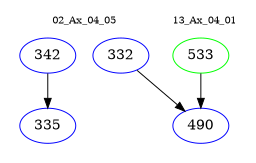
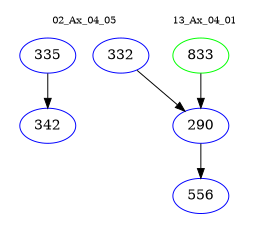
node "533": label "533" -> "833"
edge "342" -> "335": reversed
node "490": label "490" -> "290"
node "556": added
